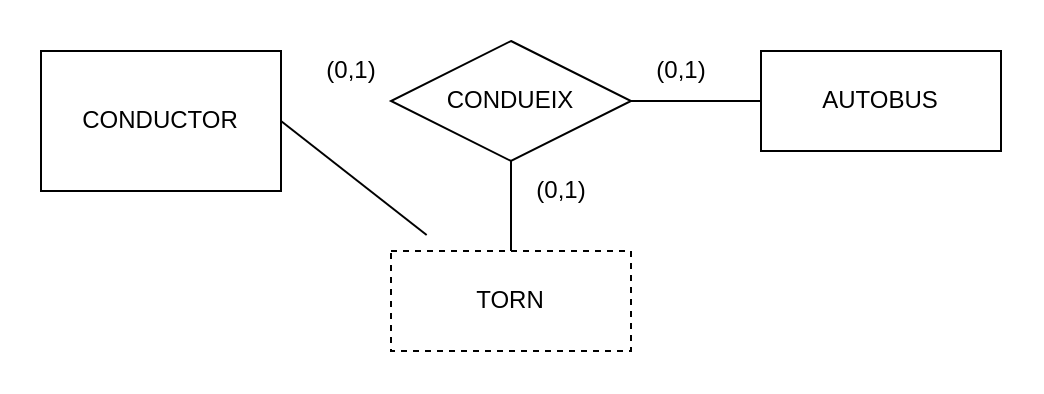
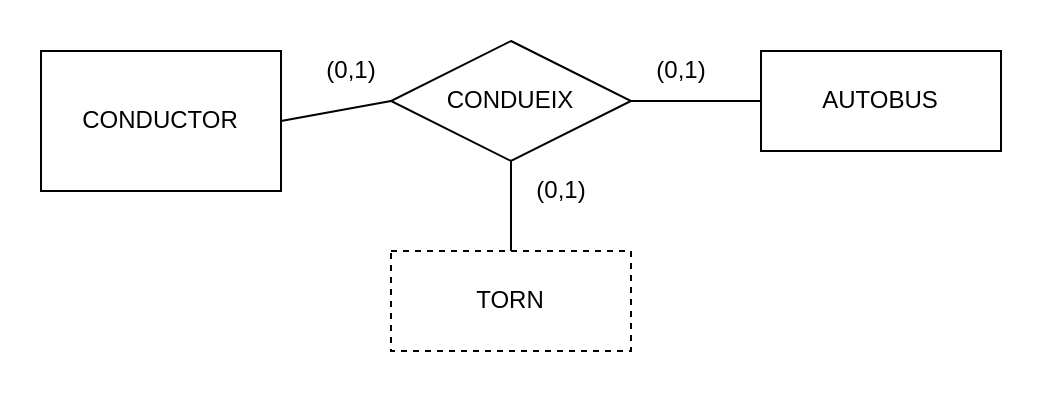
edge "CONDUCTOR" -- "TORN": now "CONDUCTOR" -- "CONDUEIX"
